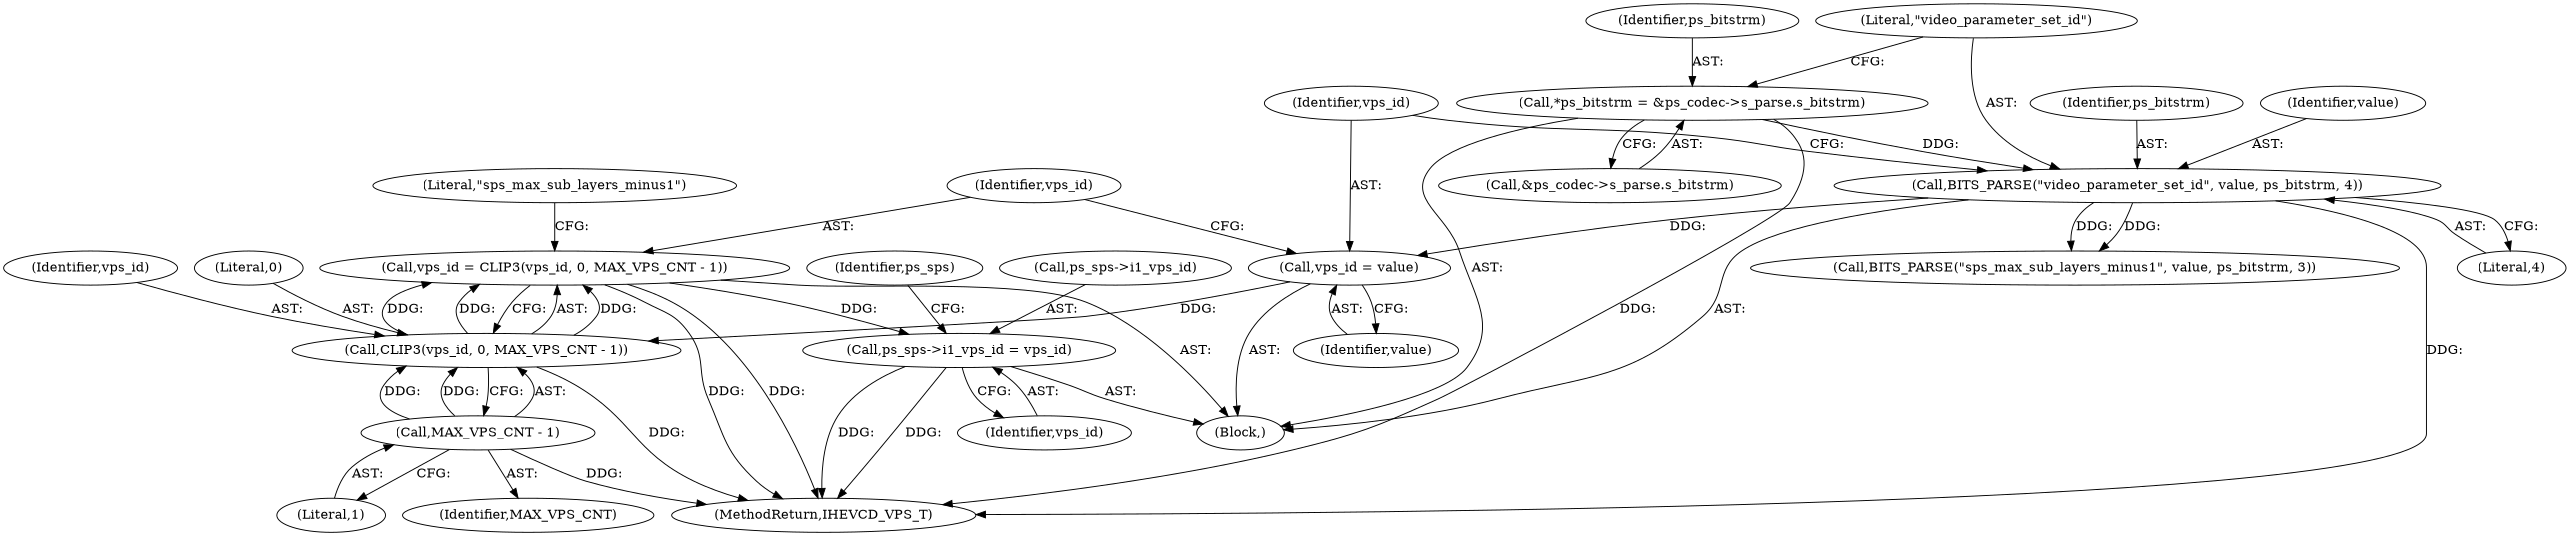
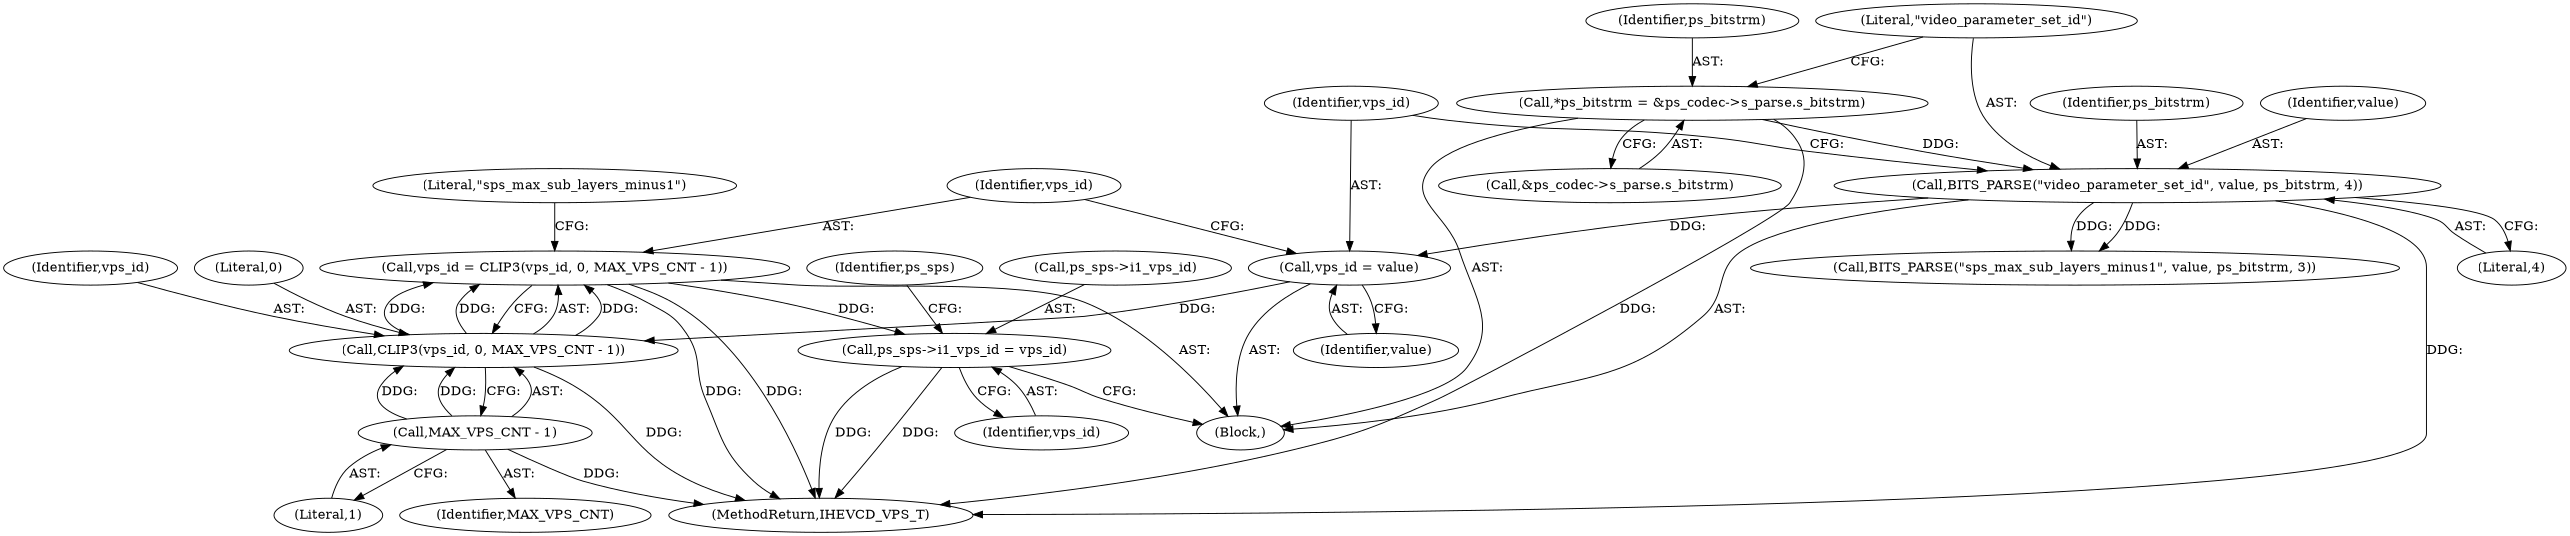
edge "(Call,ps_sps->i1_vps_id = vps_id)" -> "(Block,)": label "AST: " -> "CFG: "
